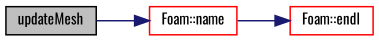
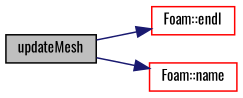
edge "Foam::name" -> "Foam::endl": now "updateMesh" -> "Foam::endl"
